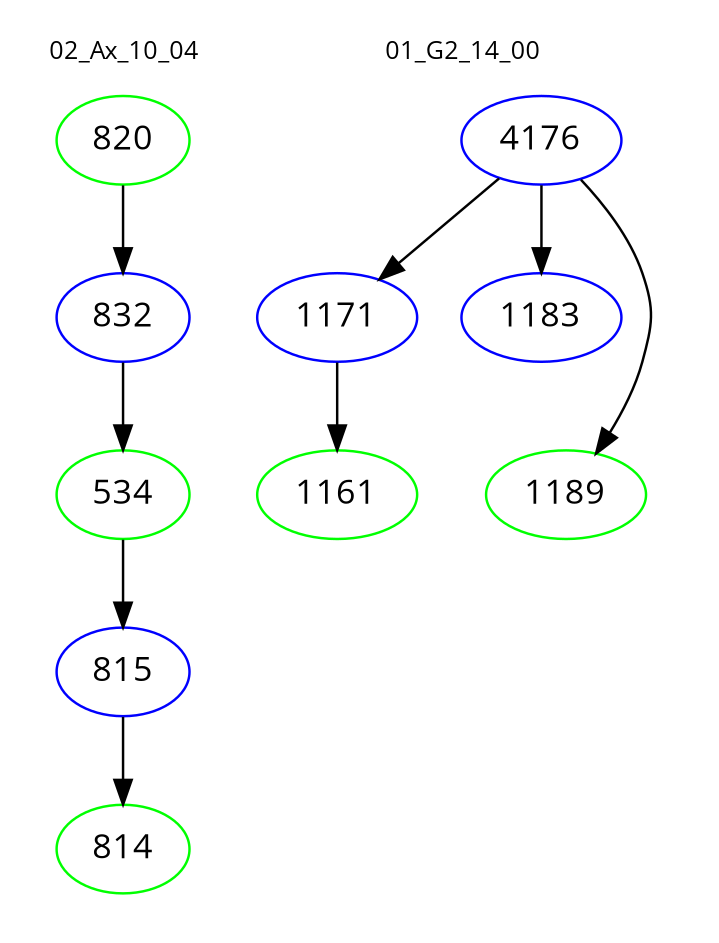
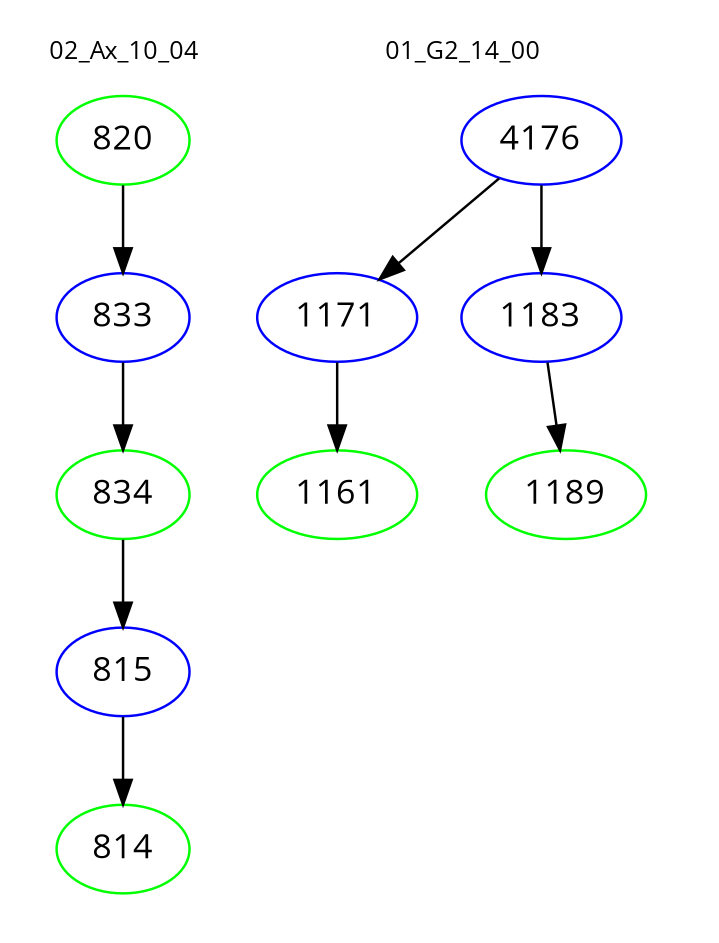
edge "4176" -> "1189": now "1183" -> "1189"
node "832": label "832" -> "833"
node "534": label "534" -> "834"
